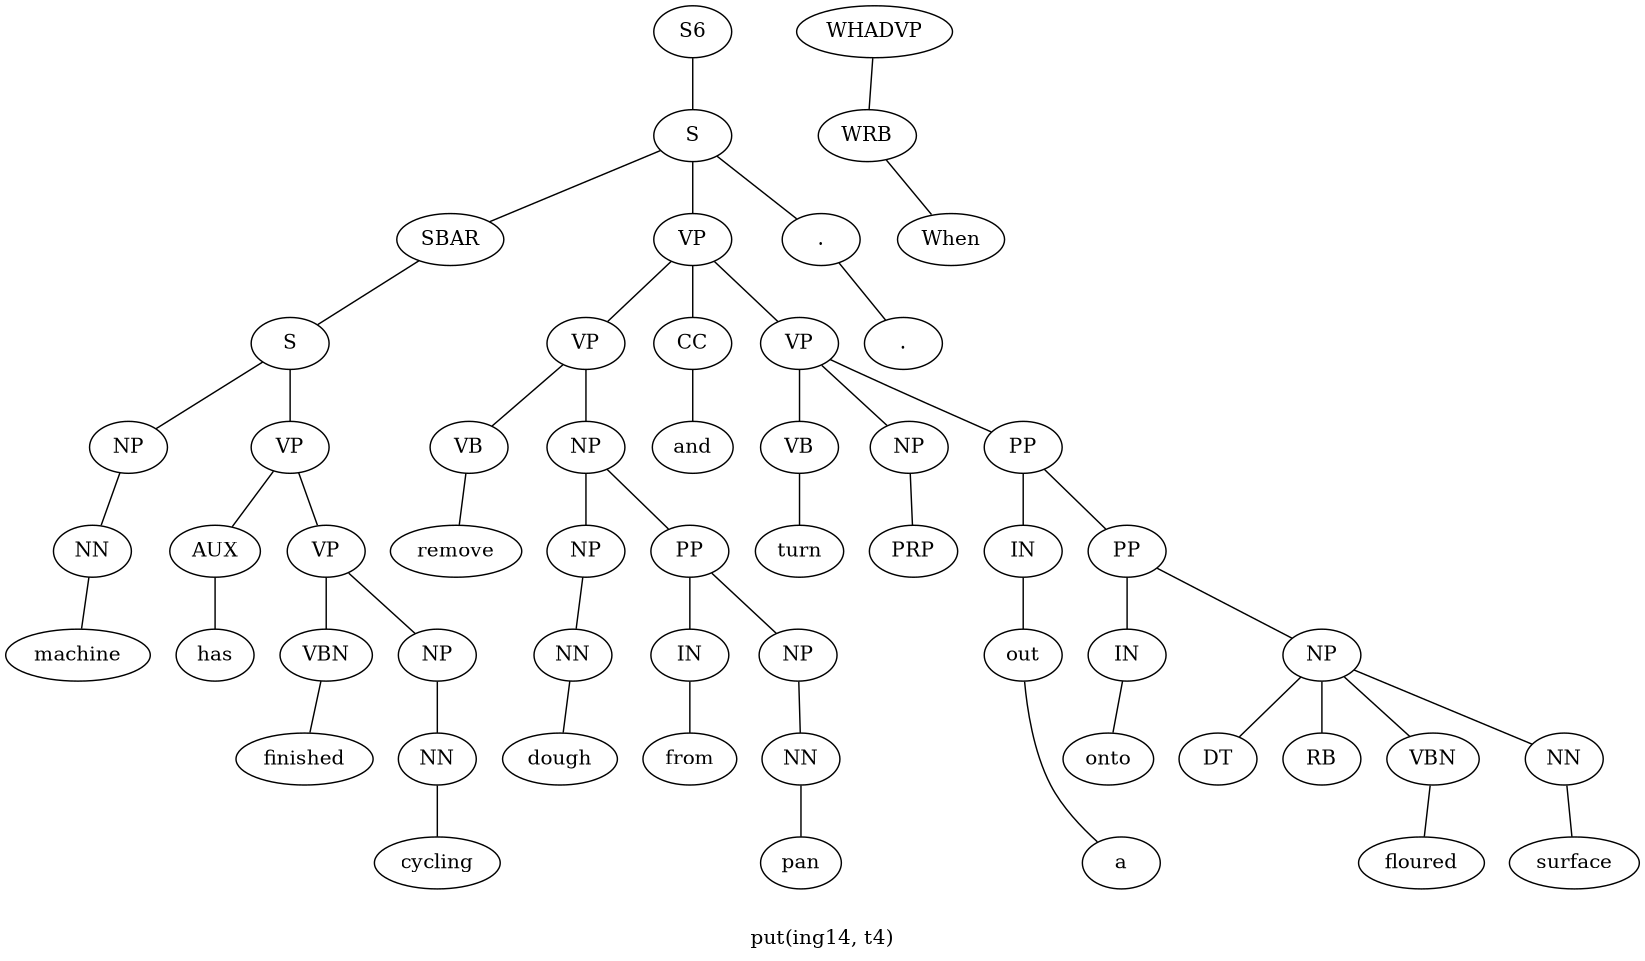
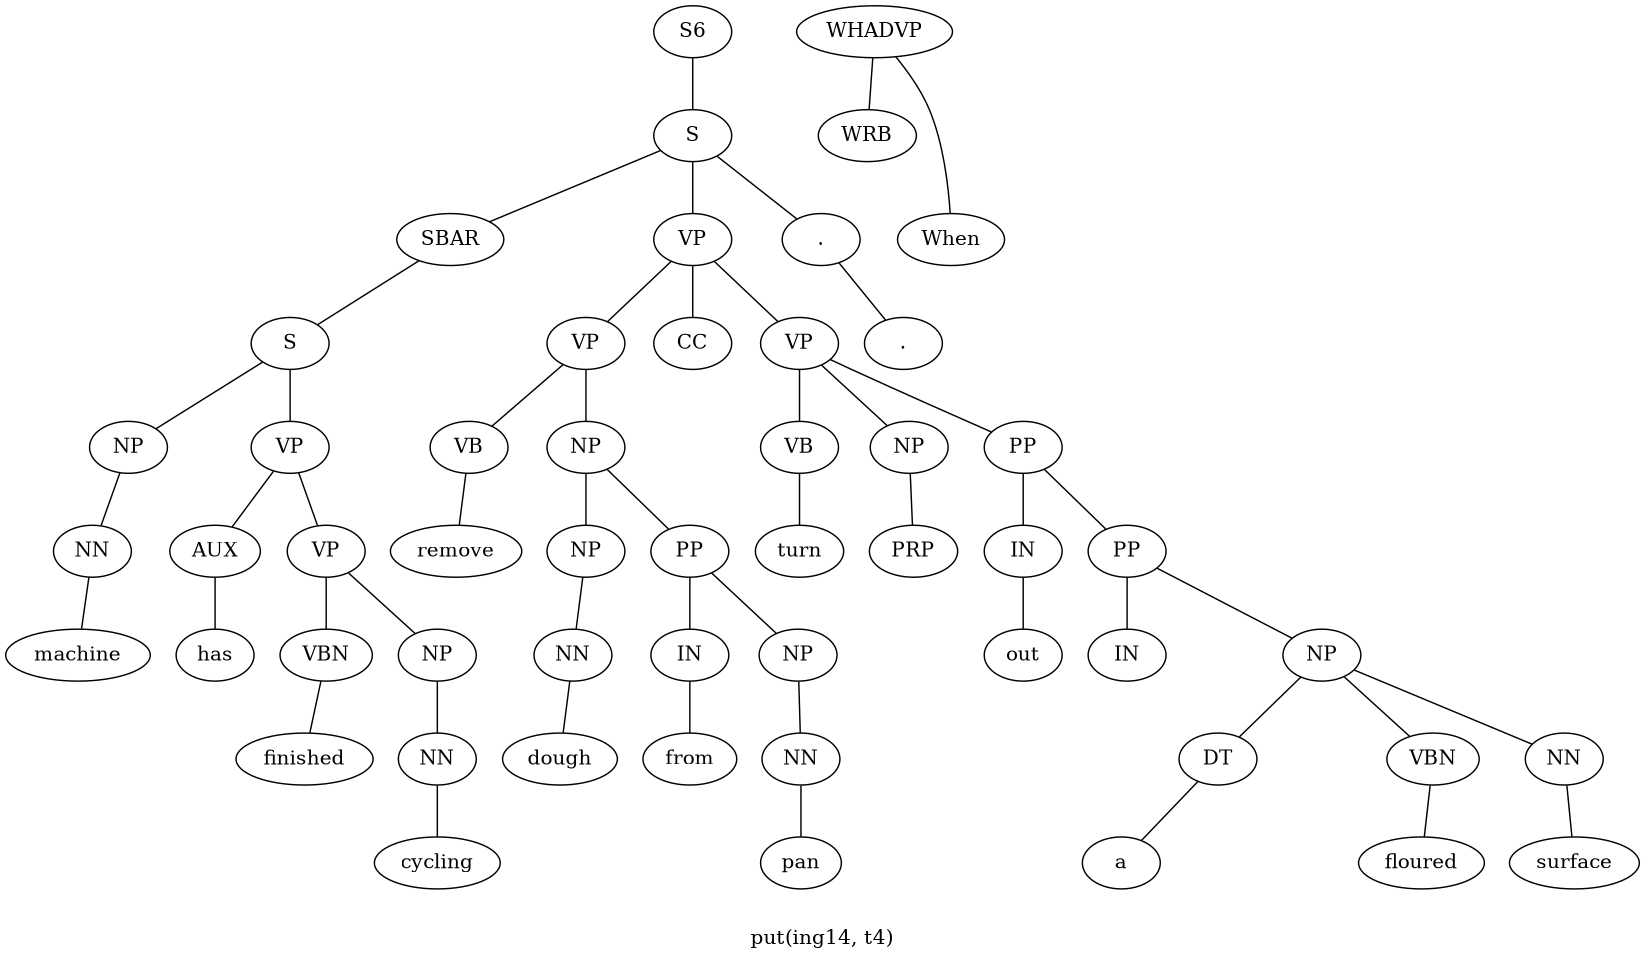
edge "WRB" -- "When": now "WHADVP" -- "When"
node "and": removed
node "onto": removed
node "RB": removed
edge "out" -- "a": now "DT" -- "a"
